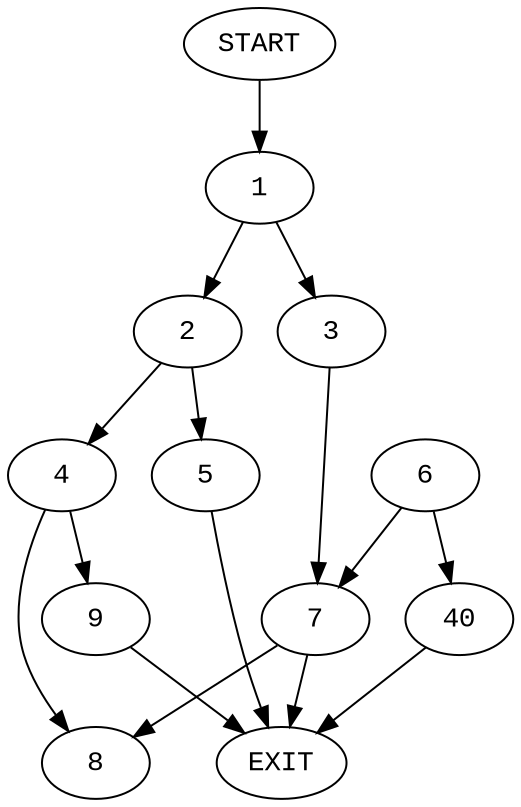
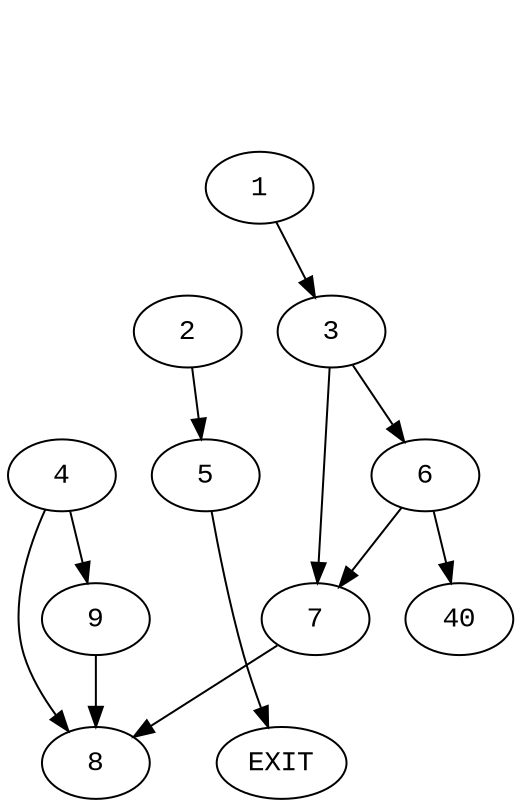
node "START": removed
edge "1" -> "2": removed
edge "3" -> "6": added
edge "2" -> "4": removed
edge "7" -> "EXIT": removed
edge "9" -> "EXIT": now "9" -> "8"
edge "40" -> "EXIT": removed
